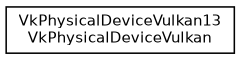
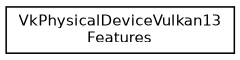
node "VkPhysicalDeviceVulkan13 VkPhysicalDeviceVulkan": label "VkPhysicalDeviceVulkan13 VkPhysicalDeviceVulkan" -> "VkPhysicalDeviceVulkan13 Features"
